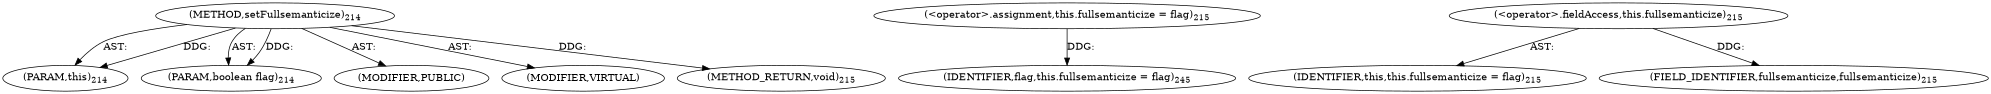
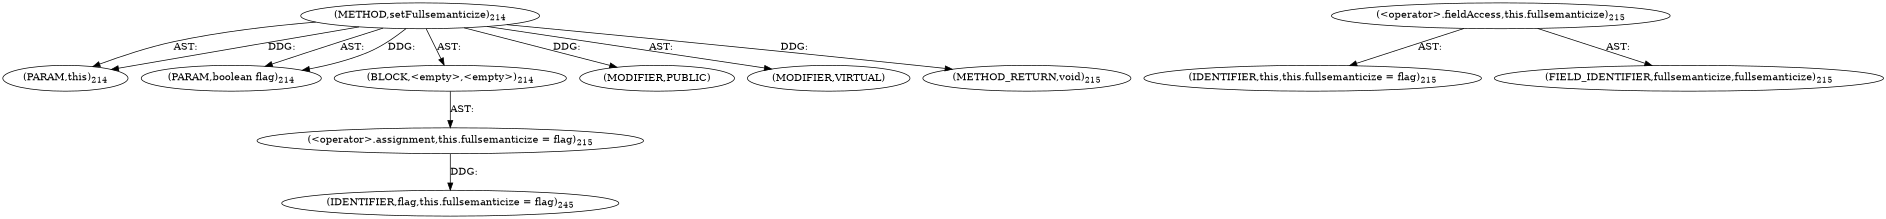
edge "(METHOD,setFullsemanticize)" -> "(MODIFIER,PUBLIC)": label "AST: " -> "DDG: "
edge "(<operator>.fieldAccess,this.fullsemanticize)" -> "(FIELD_IDENTIFIER,fullsemanticize,fullsemanticize)": label "DDG: " -> "AST: "
node "(BLOCK,<empty>,<empty>)": added
